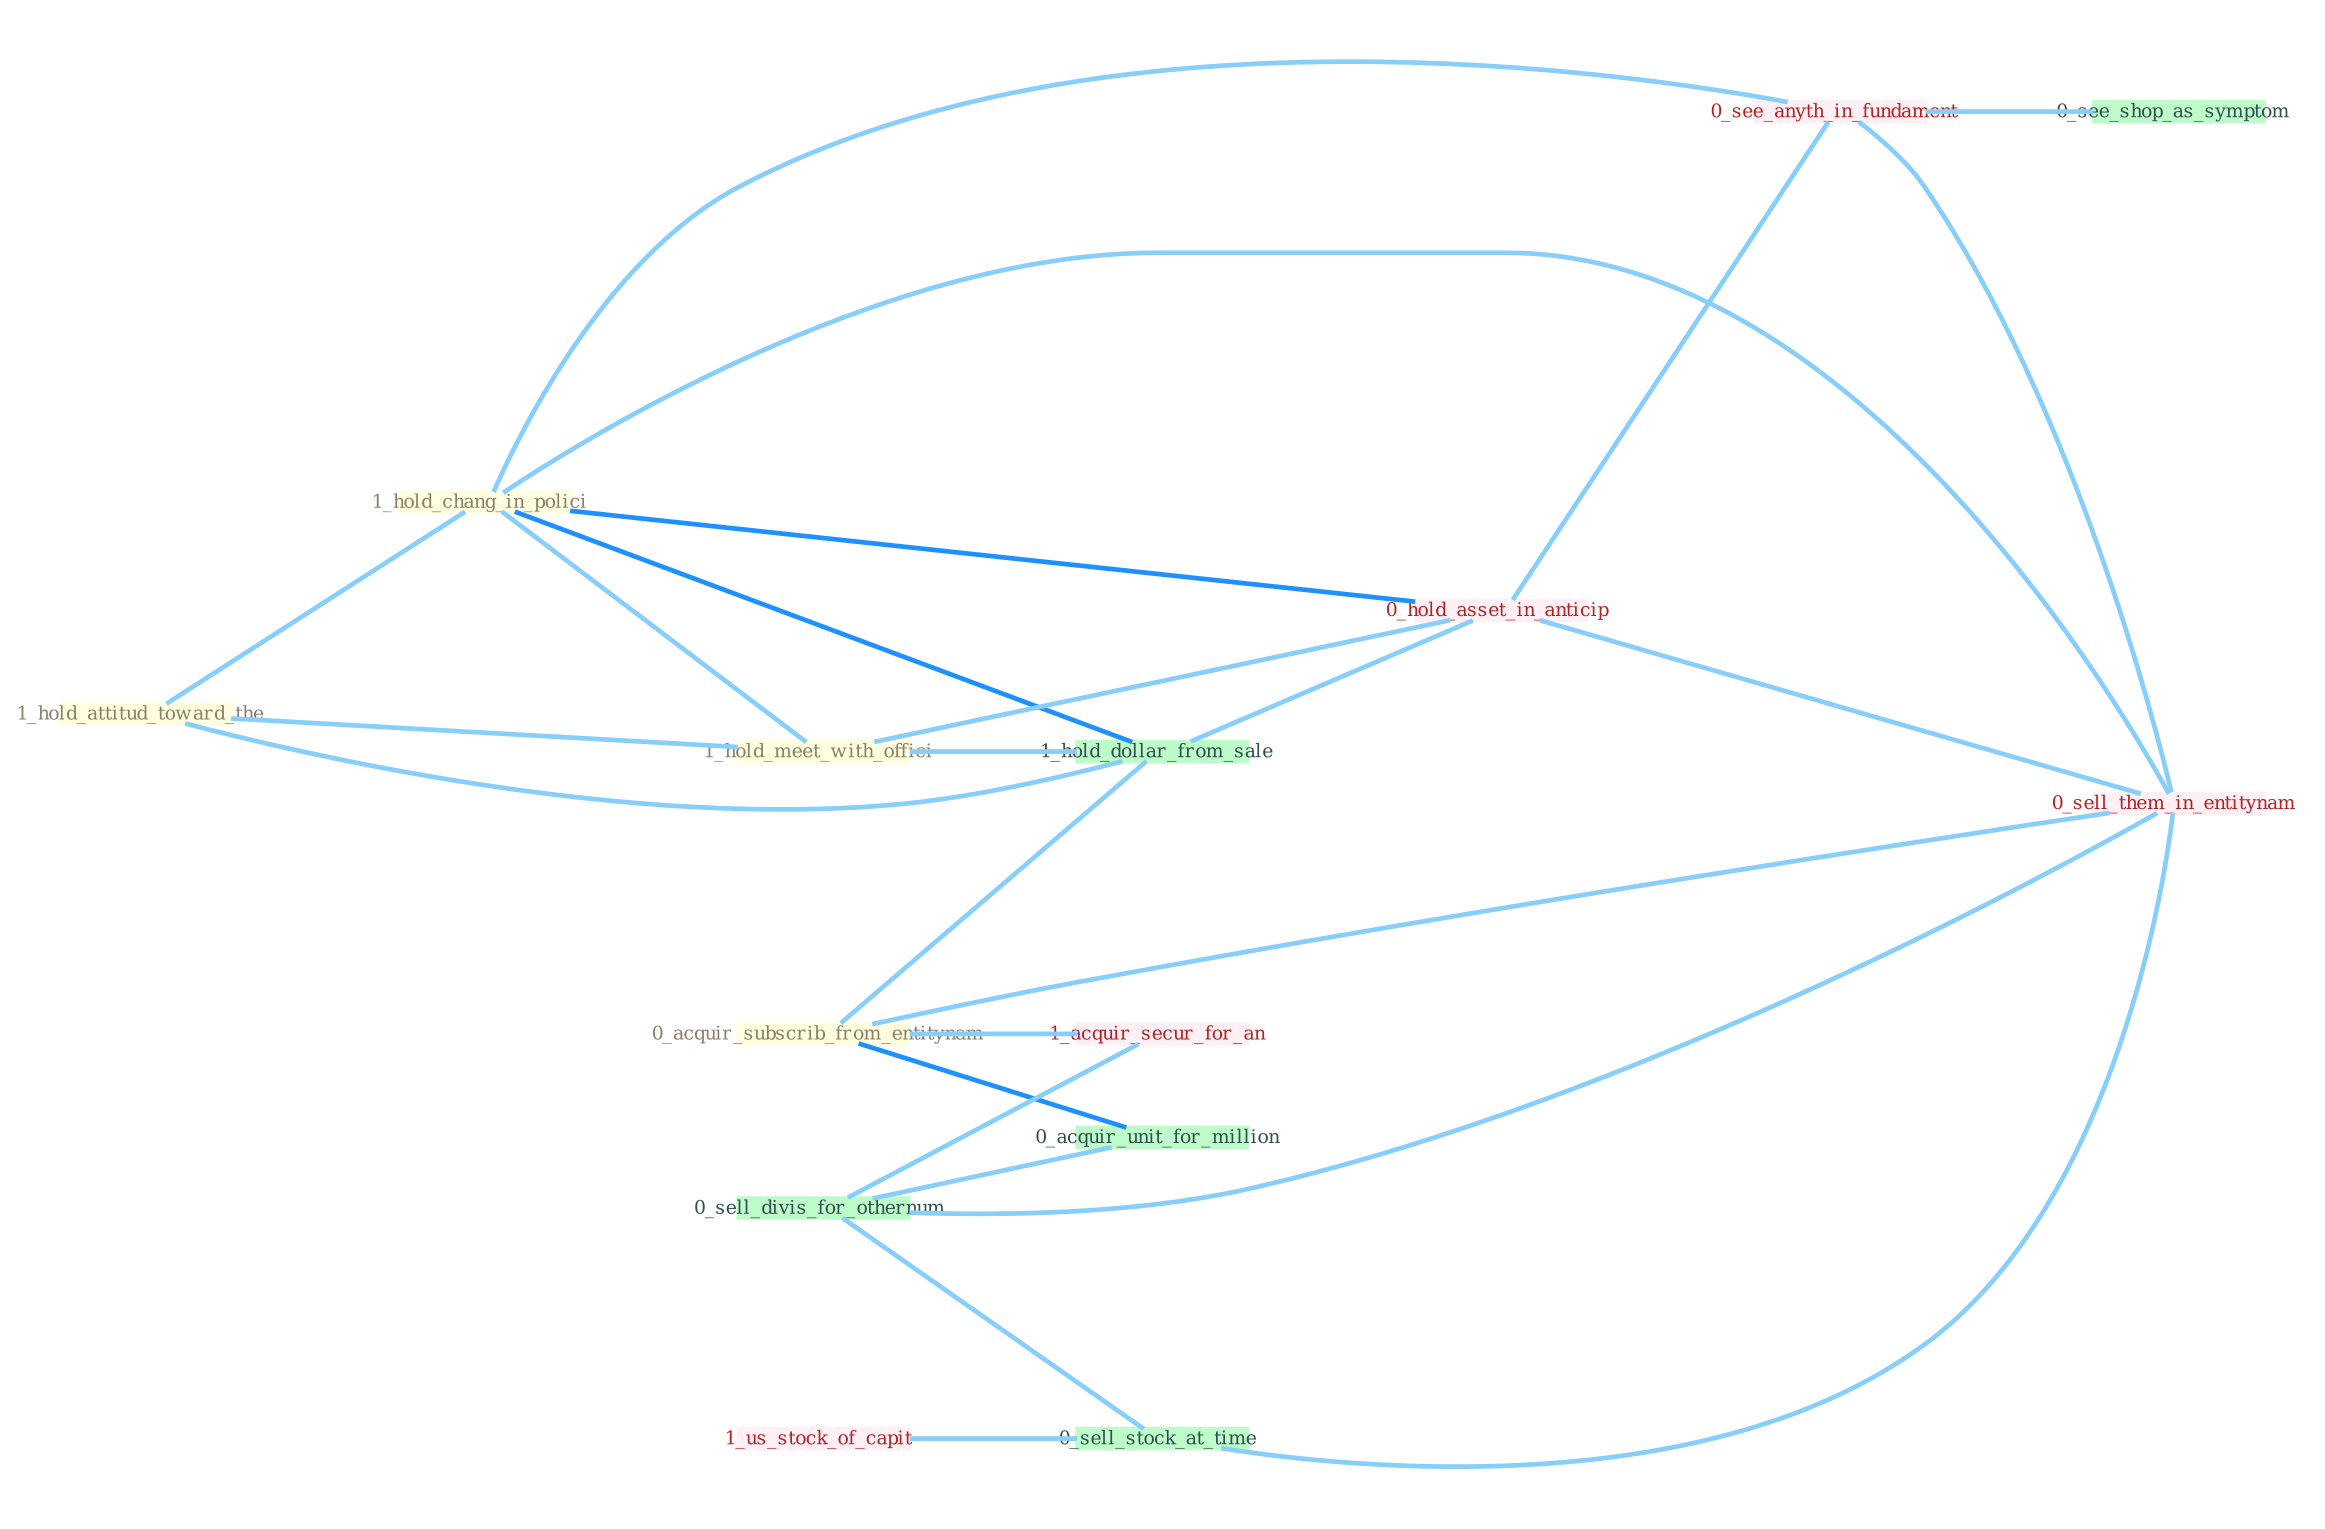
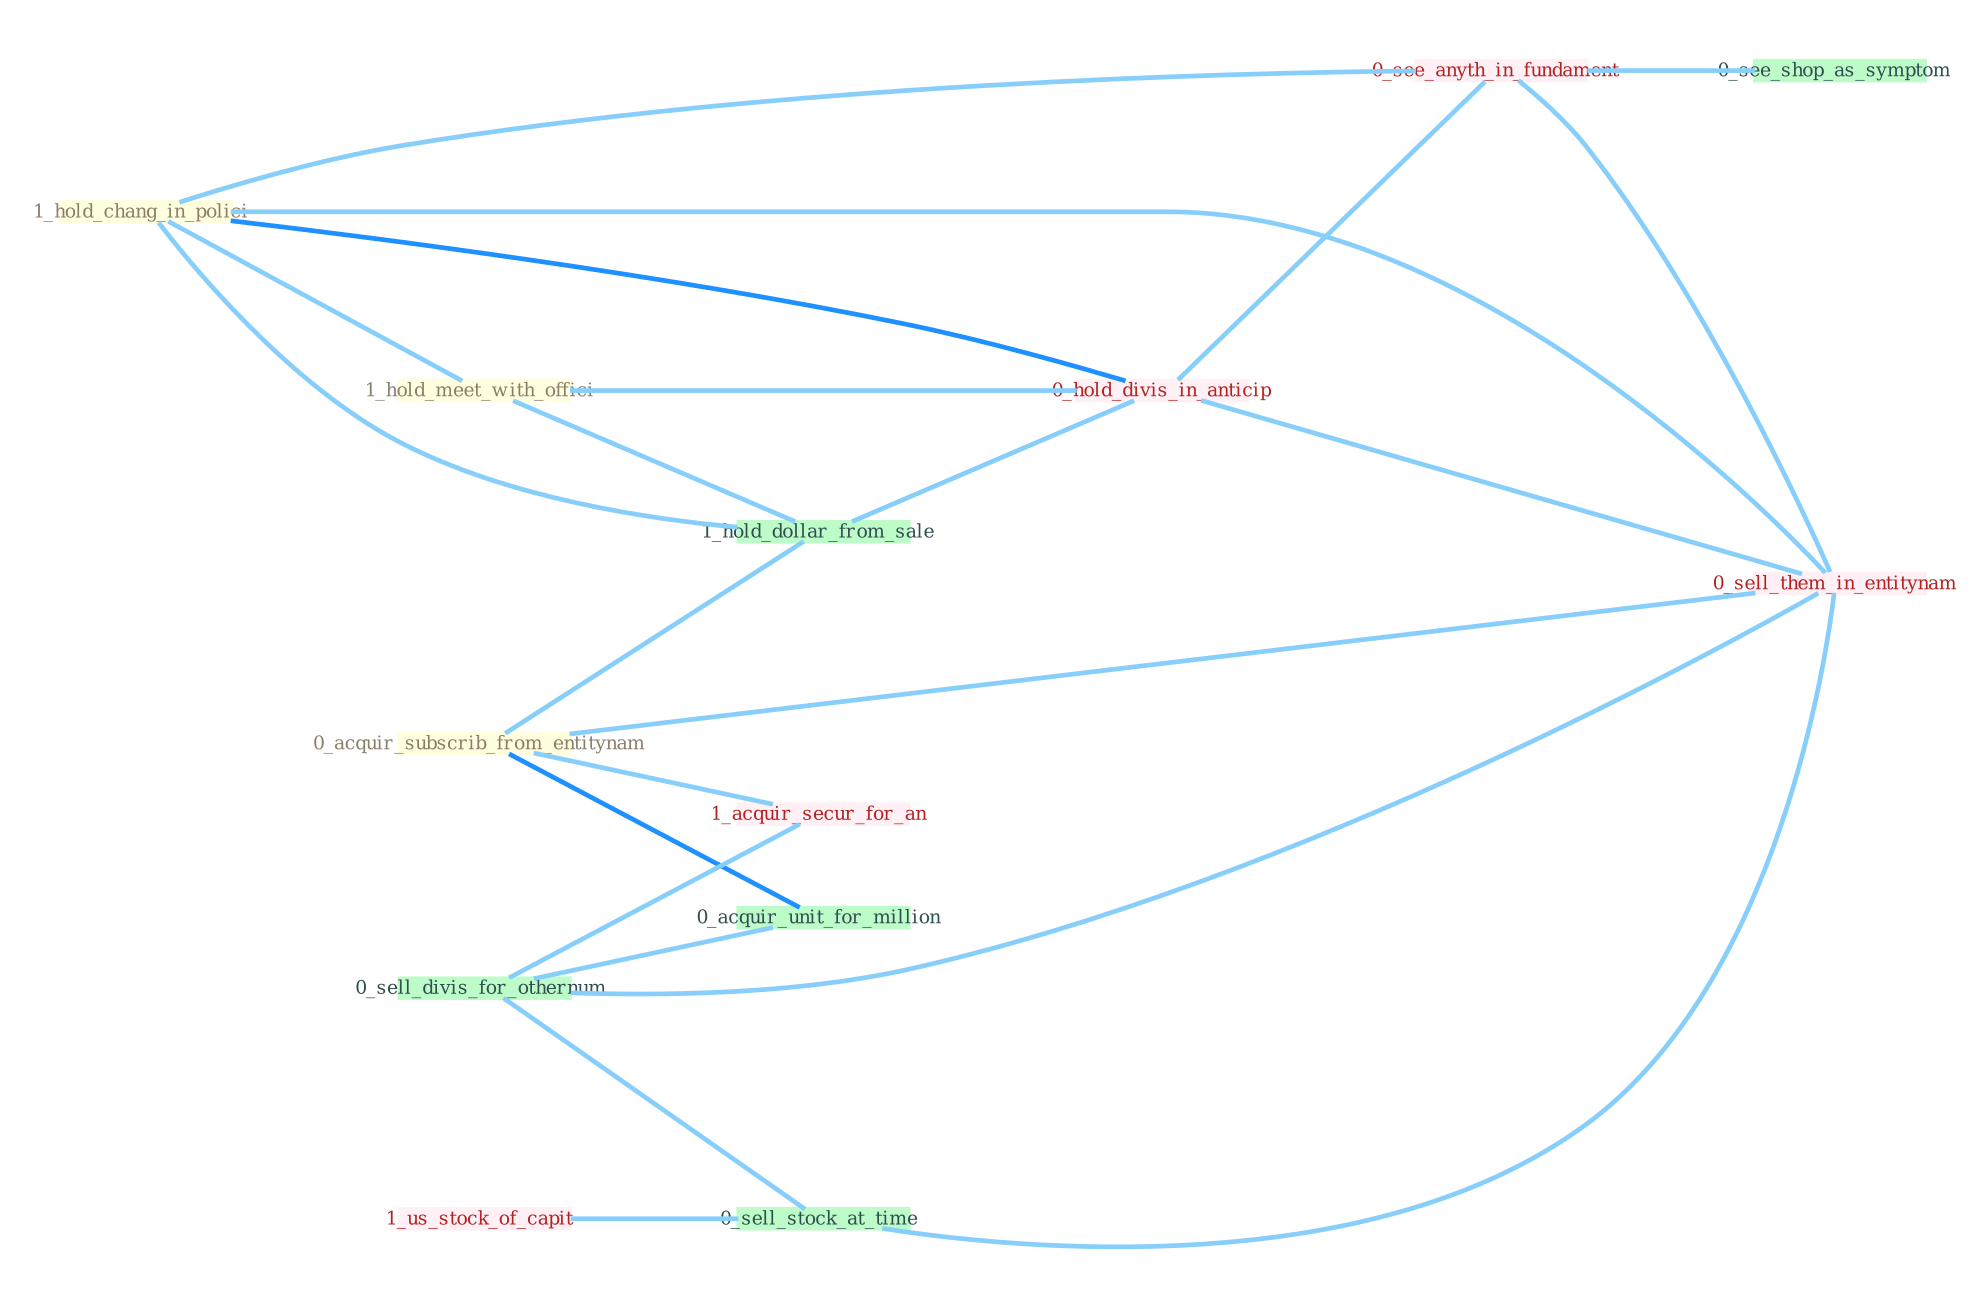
node "0_hold_asset_in_anticip": label "0_hold_asset_in_anticip" -> "0_hold_divis_in_anticip"
edge "1_hold_chang_in_polici" -- "1_hold_dollar_from_sale": color #1e90ff -> #87cefa
node "1_hold_attitud_toward_the": removed
